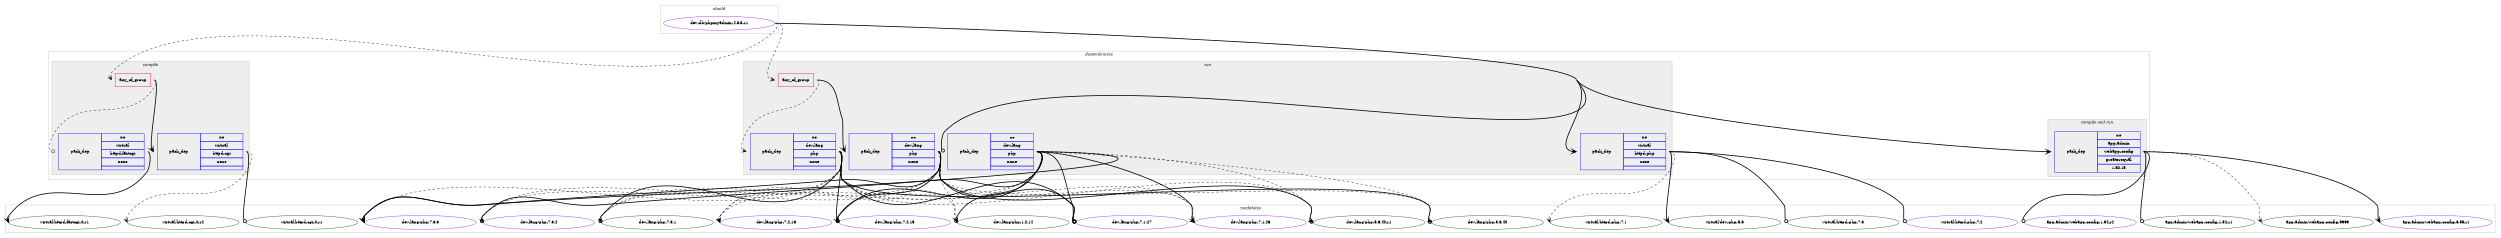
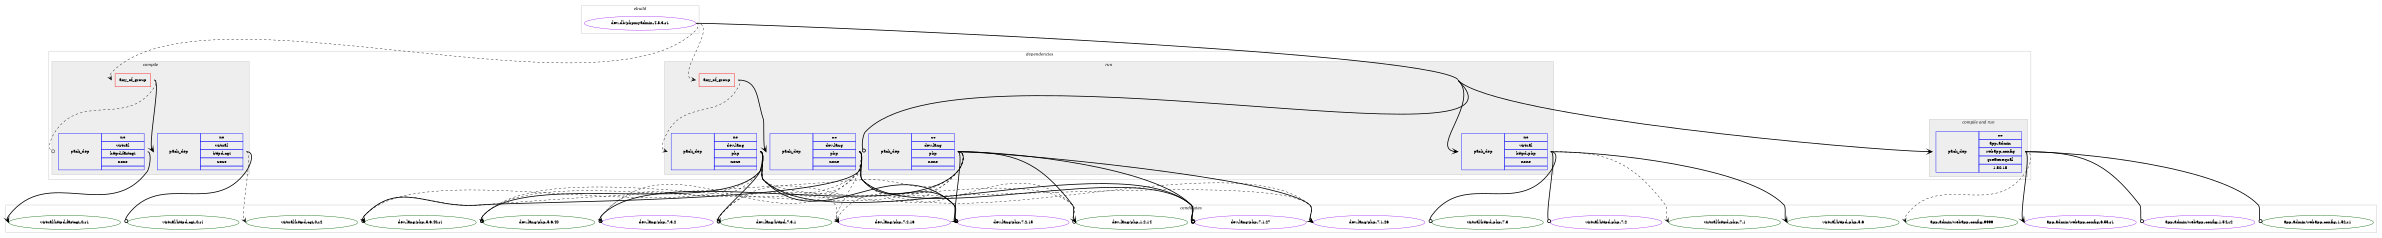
node "dev-lang/php-7.3.3": removed
node "dev-lang/php-7.3.1": label "dev-lang/php-7.3.1" -> "dev-lang/httpd-7.3.1"
node "virtual/dev-php-5.6": label "virtual/dev-php-5.6" -> "virtual/httpd-php-5.6"
